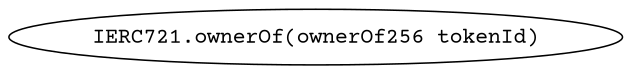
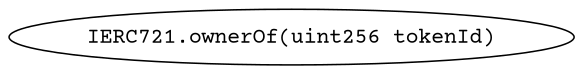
node "IERC721.ownerOf(ownerOf256 tokenId)": label "IERC721.ownerOf(ownerOf256 tokenId)" -> "IERC721.ownerOf(uint256 tokenId)"
